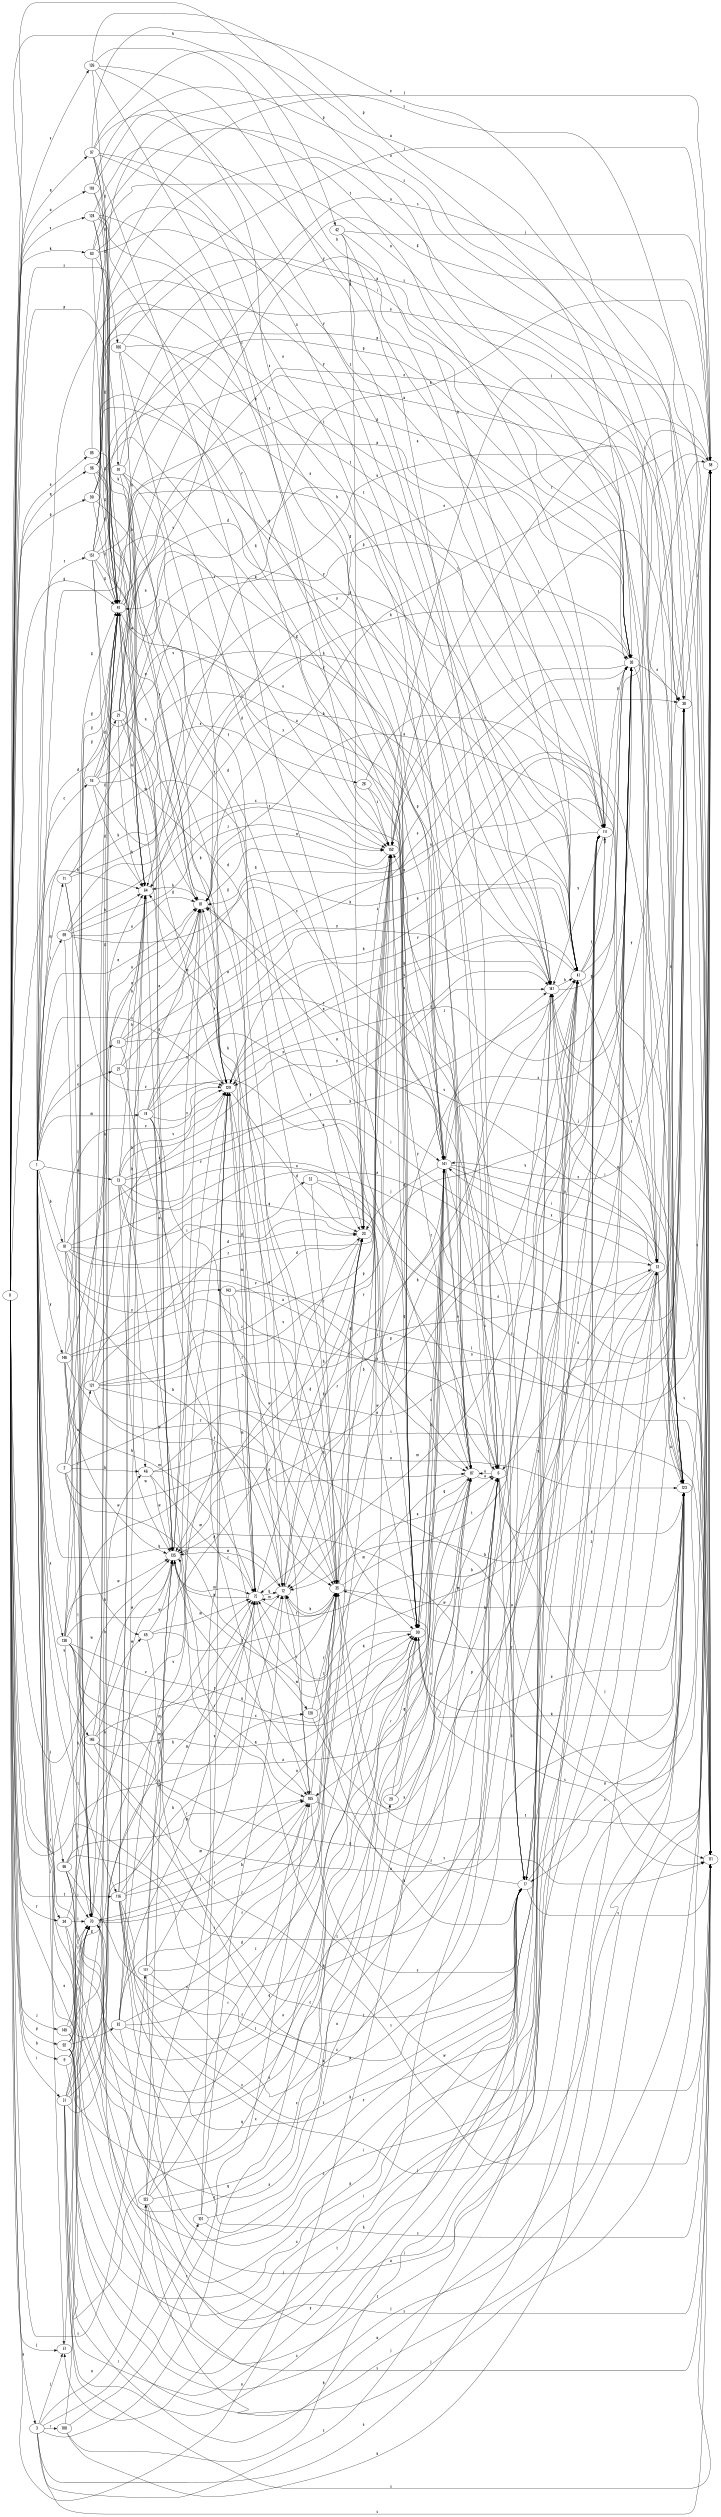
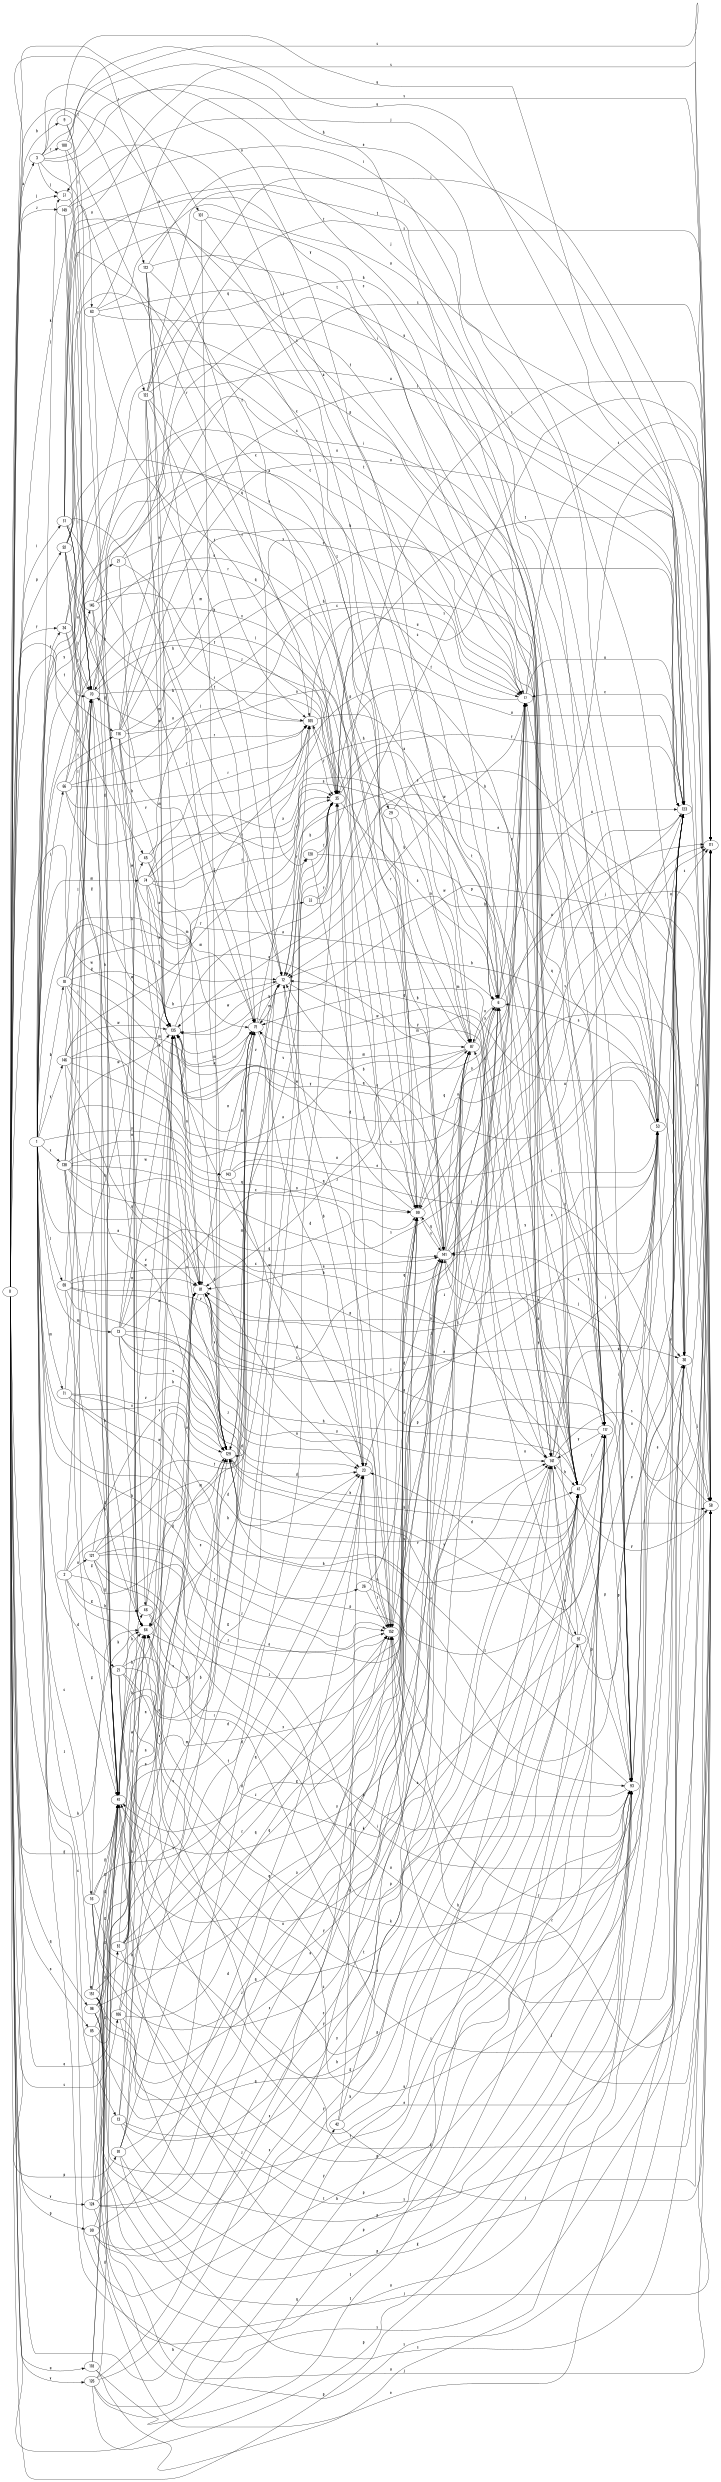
edge "97" -> "147": reversed
edge "101" -> "12": now "122" -> "12"
